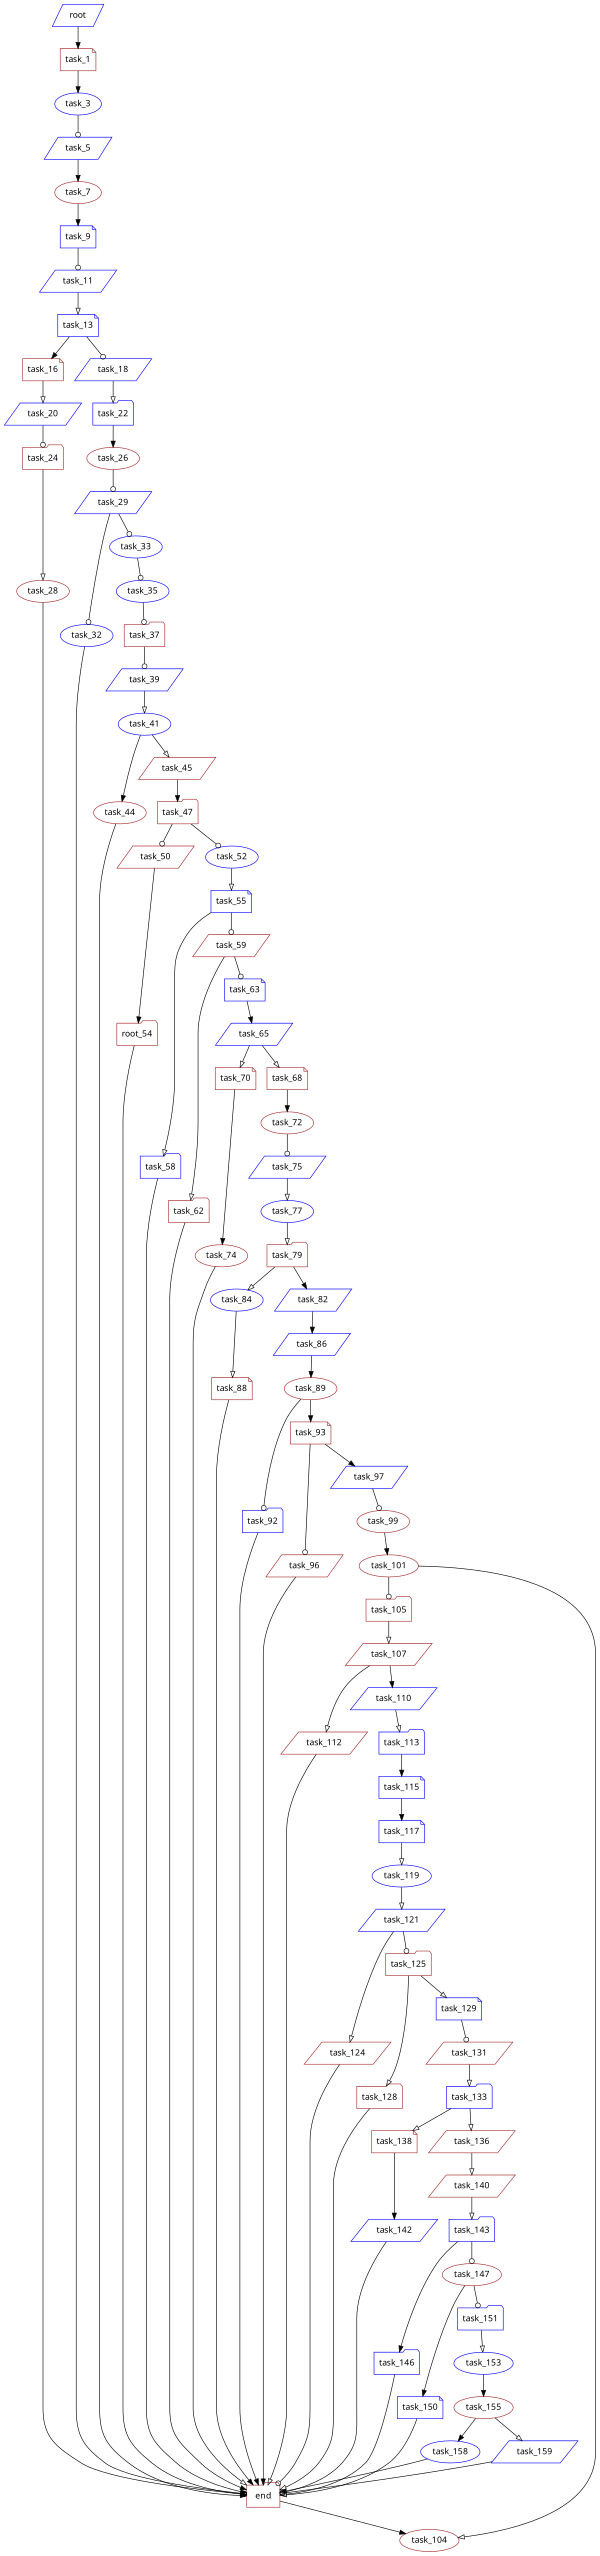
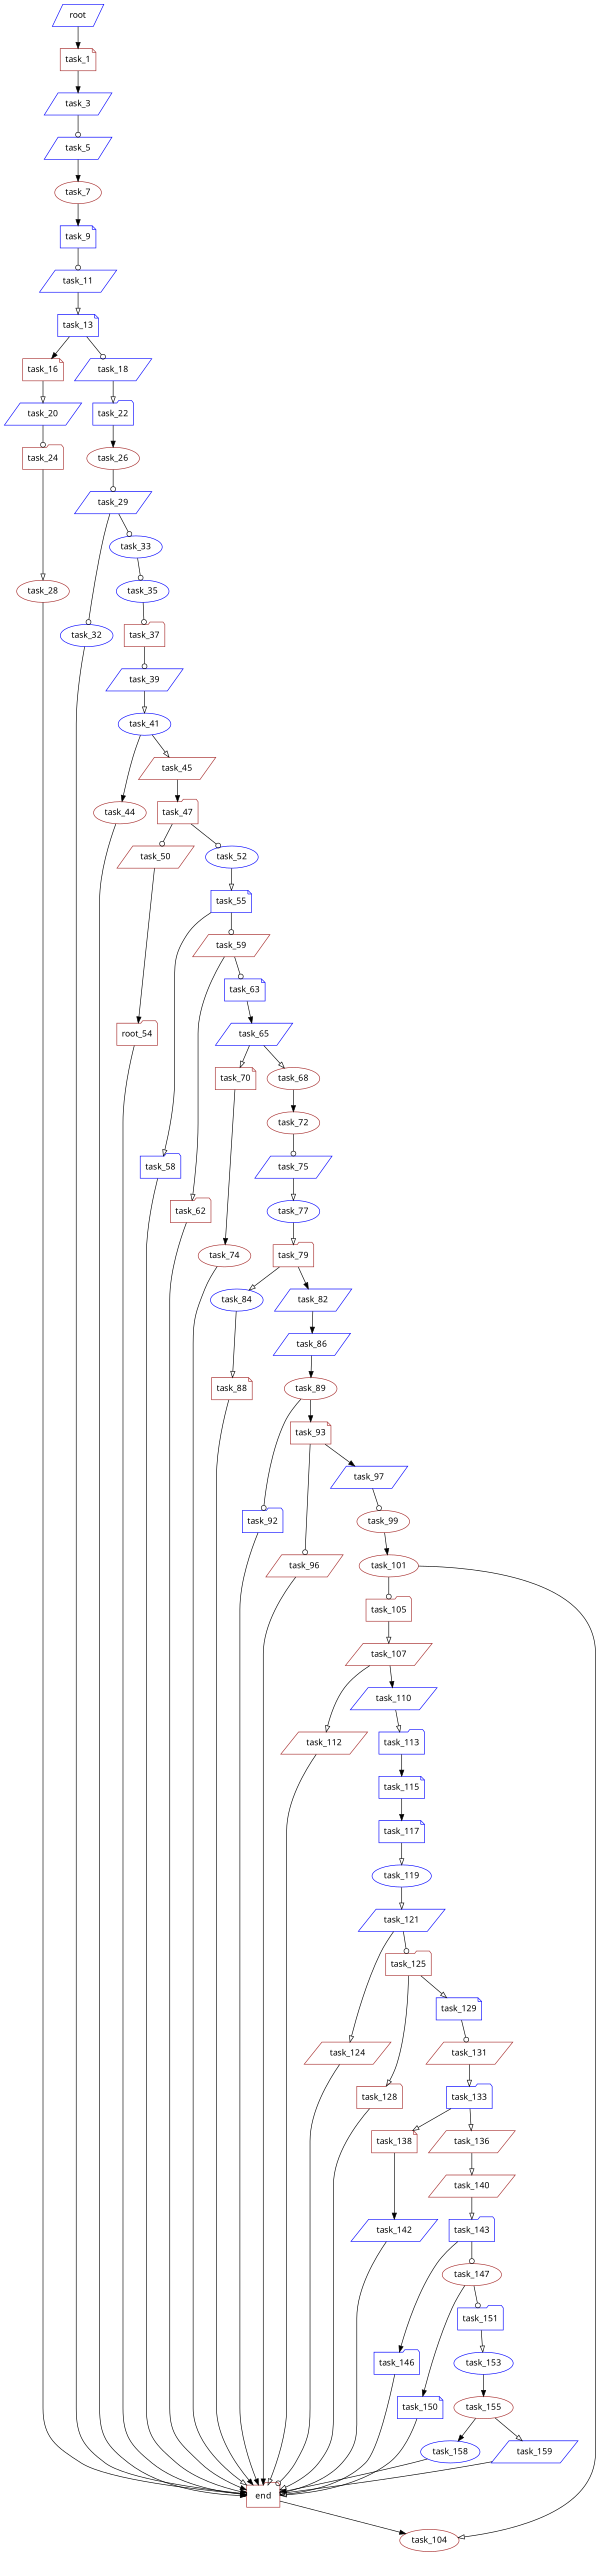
node "task_3": shape ellipse -> parallelogram
node "task_68": shape note -> ellipse
